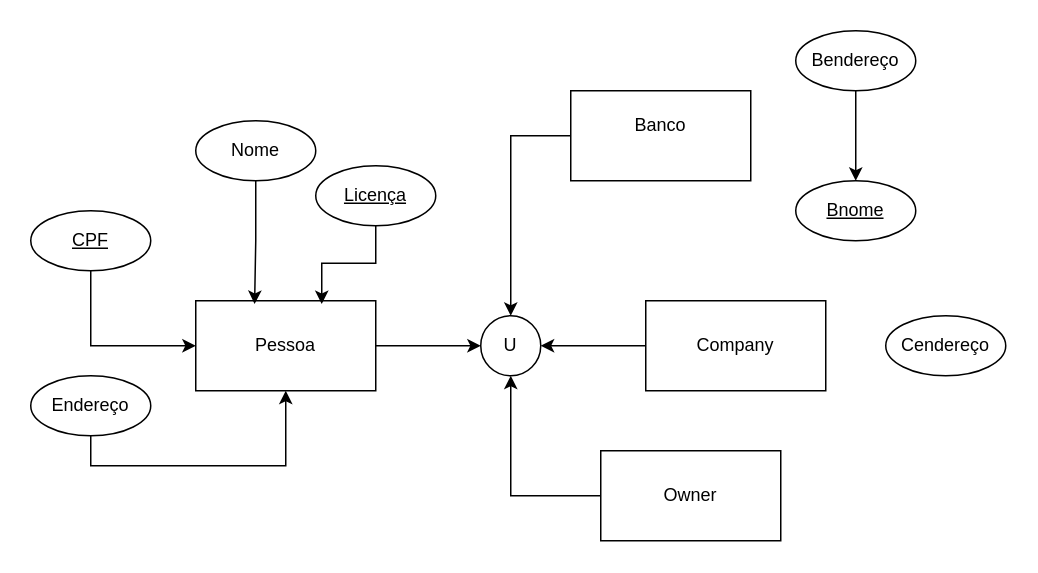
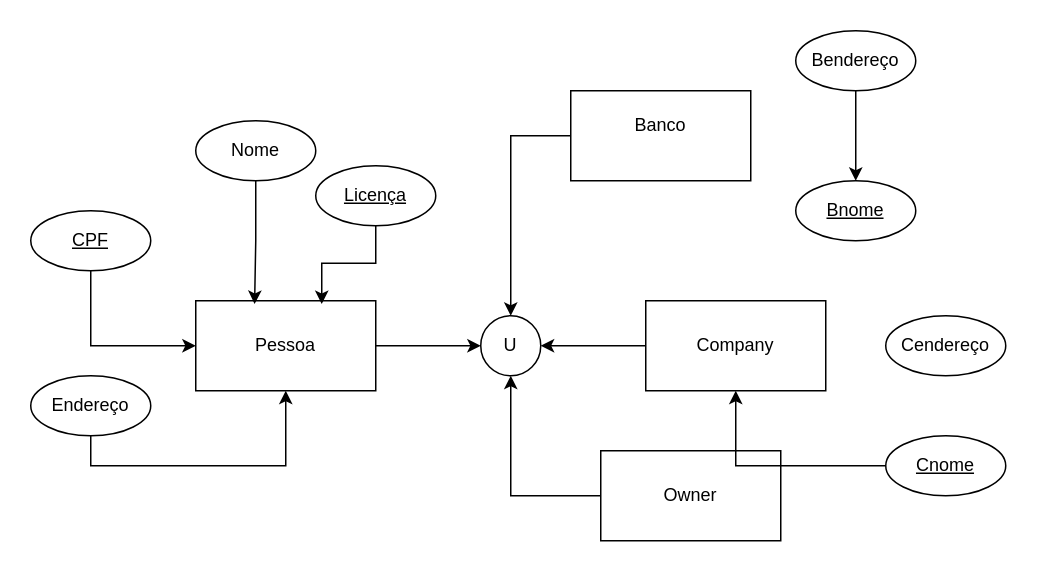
edge "Cnome" -> "Company": added
node "Cnome": added
